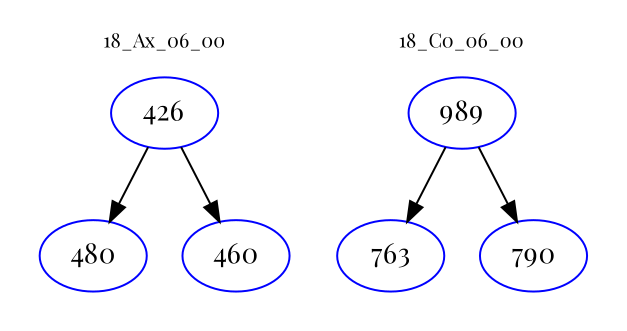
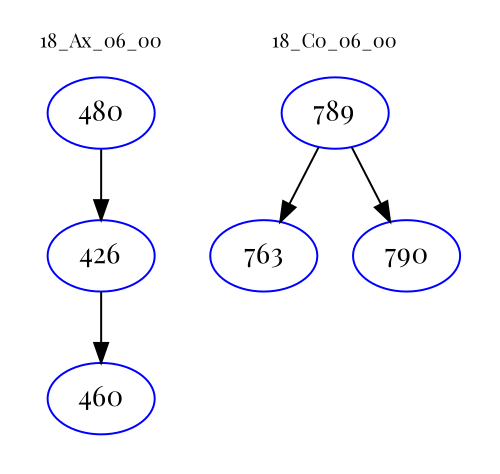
node "989": label "989" -> "789"
edge "426" -> "480": reversed
